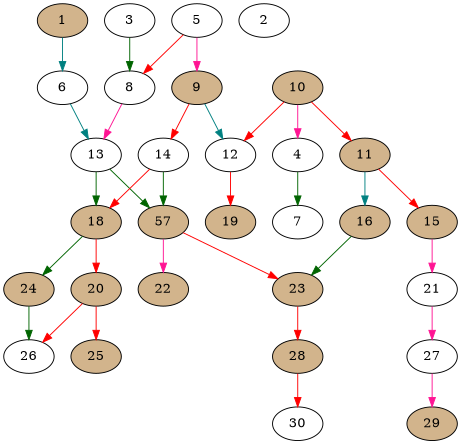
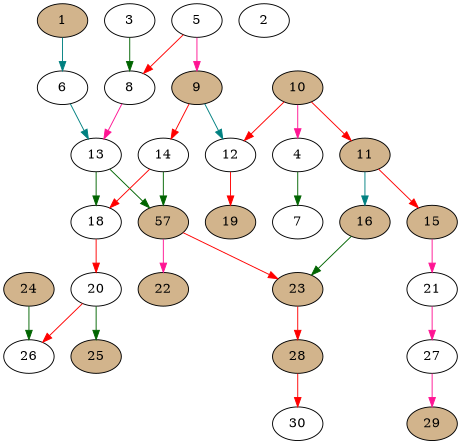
node "18": fillcolor tan -> white
edge "18" -> "24": removed
node "20": fillcolor tan -> white
edge "20" -> "25": color red -> darkgreen
